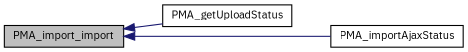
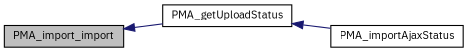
edge "PMA_importAjaxStatus" -> "PMA_import_import": now "PMA_importAjaxStatus" -> "PMA_getUploadStatus"
